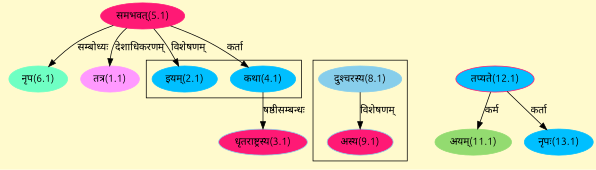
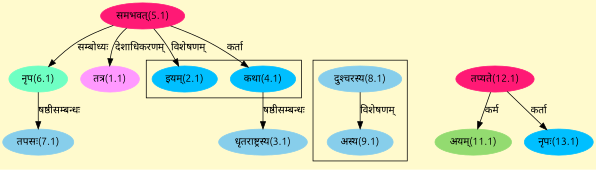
node "तप्यते(12.1)": fillcolor #00bfff -> #ff1975
node "तपसः(7.1)": added
node "धृतराष्ट्रस्य(3.1)": fillcolor #ff1975 -> #87ceeb
node "अस्य(9.1)": fillcolor #ff1975 -> #87ceeb
